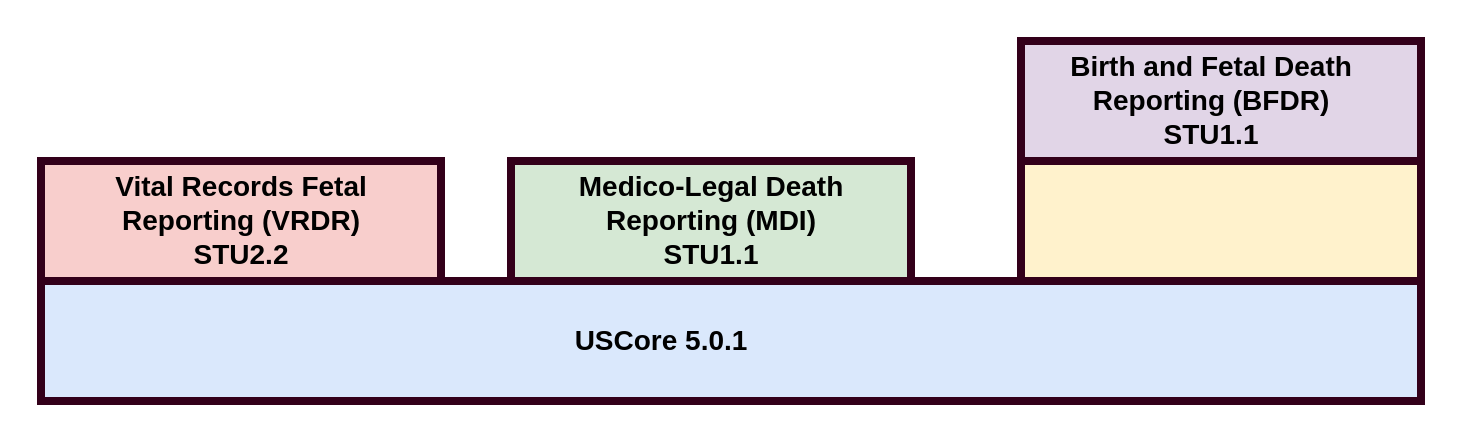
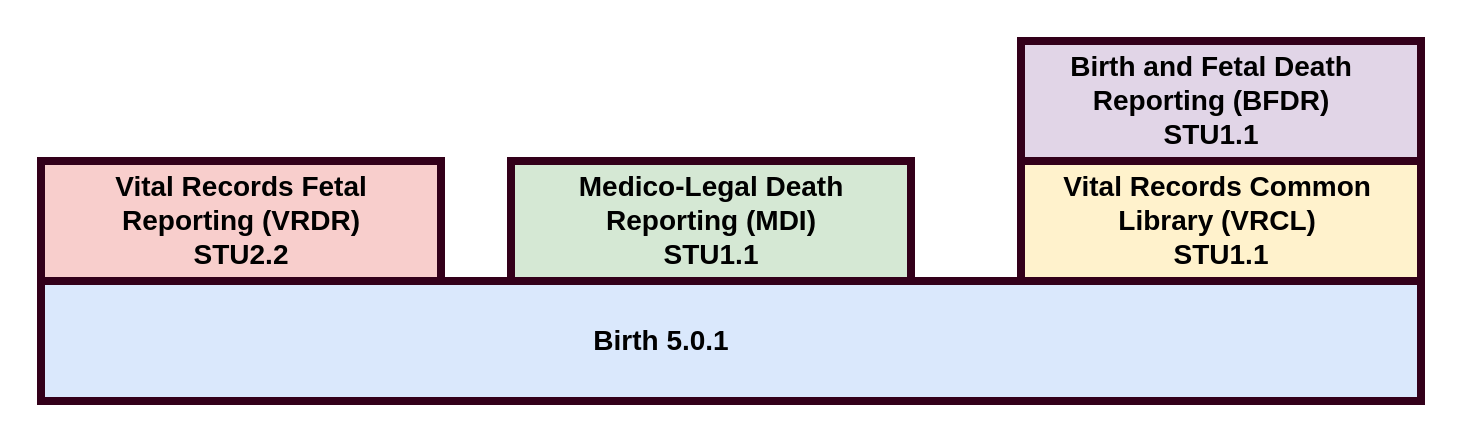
node "Vital Records Common Library (VRCL) STU1.1": added
node "USCore 5.0.1": label "USCore 5.0.1" -> "Birth 5.0.1"
